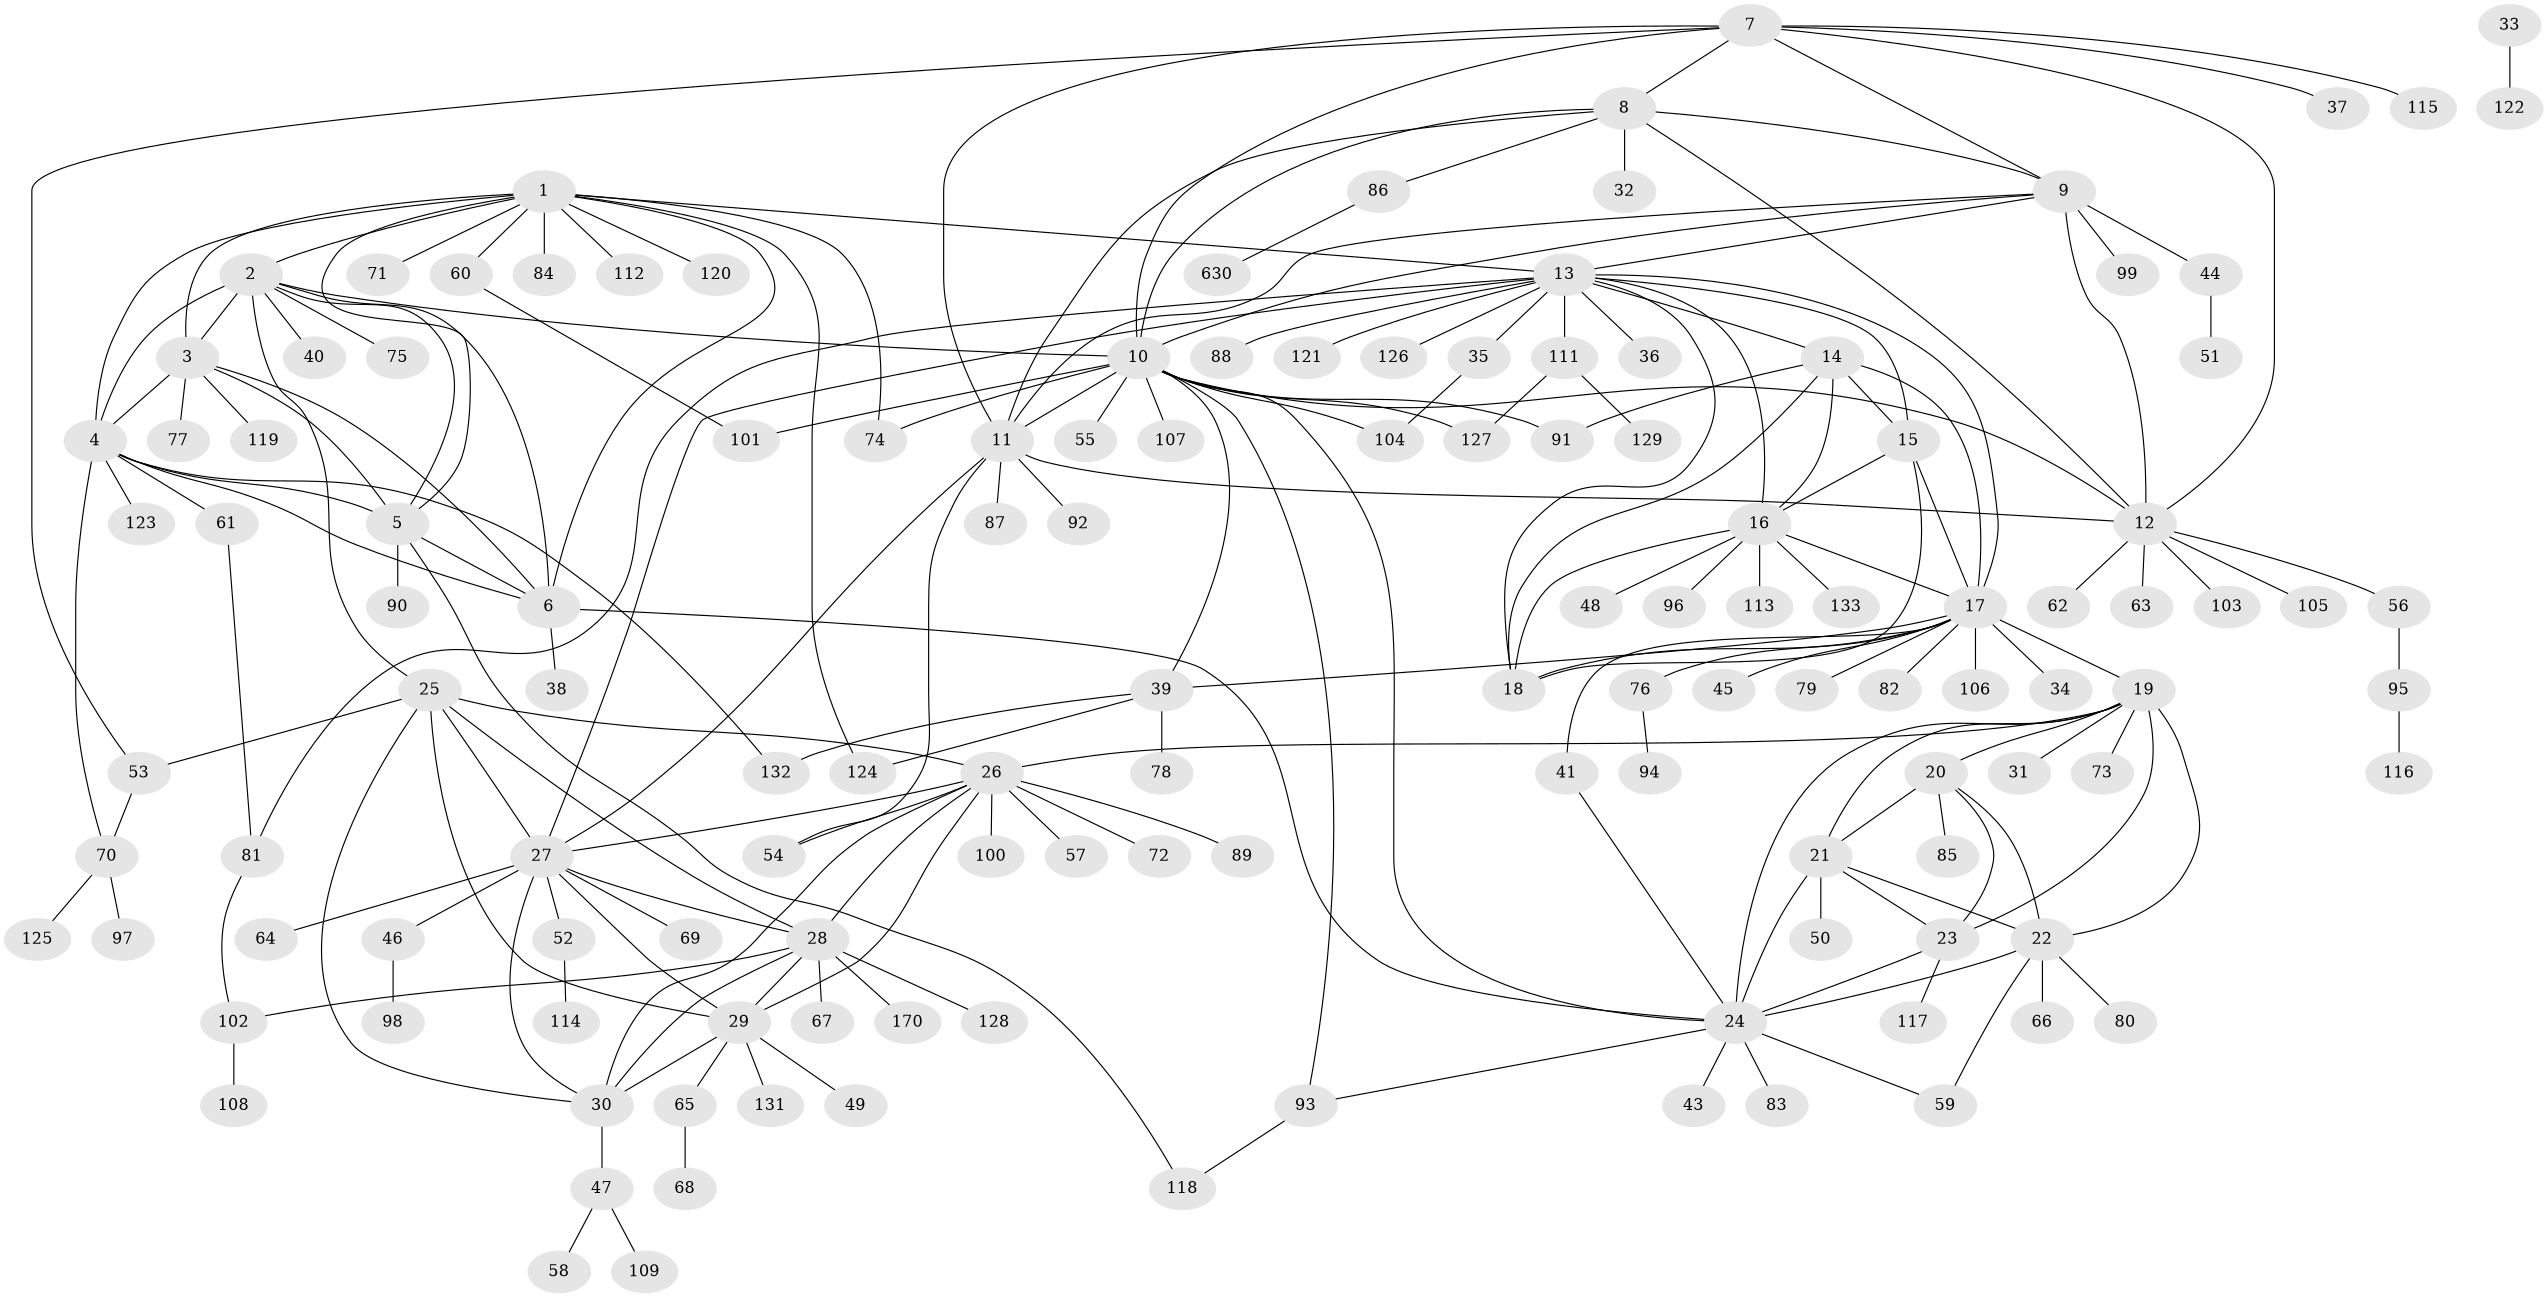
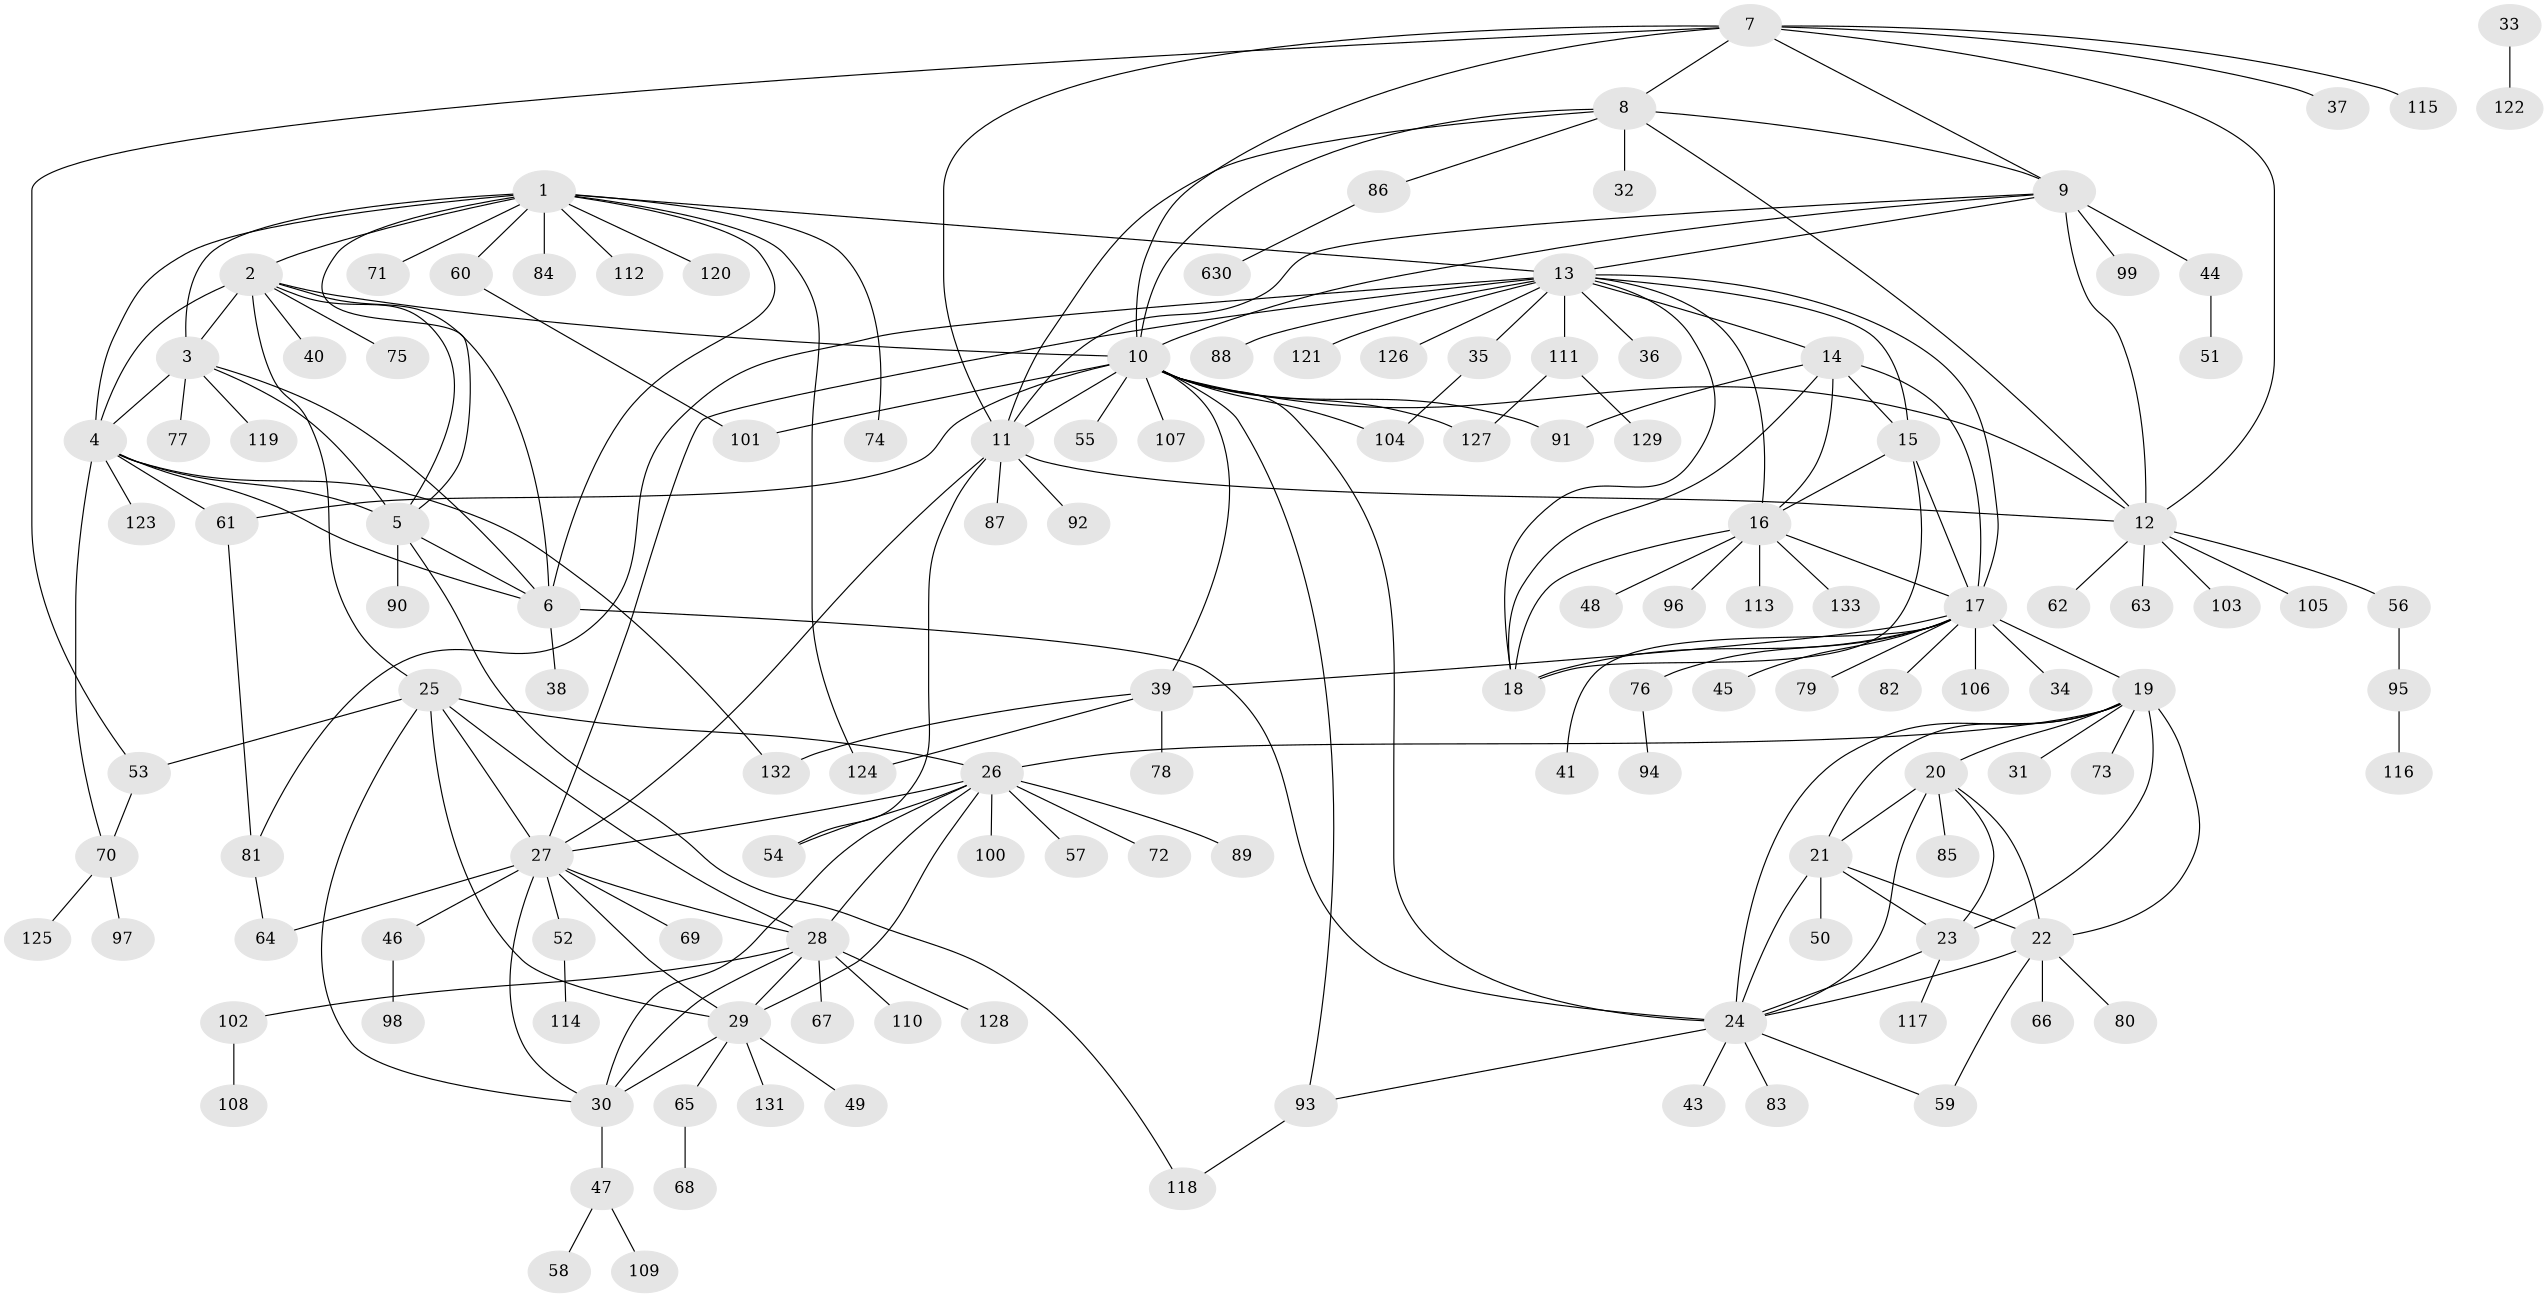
edge "10" -- "74": now "10" -- "61"
edge "41" -- "24": now "20" -- "24"
edge "81" -- "102": now "81" -- "64"
node "170": label "170" -> "110"
